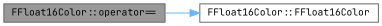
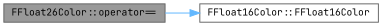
node "FFloat16Color::operator==": label "FFloat16Color::operator==" -> "FFloat26Color::operator=="
